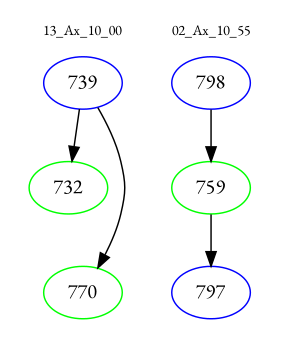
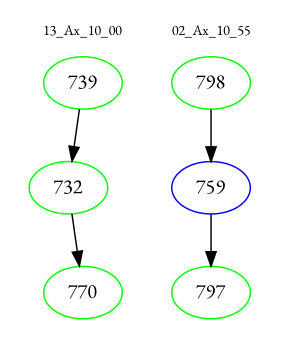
node "739": color blue -> green
node "798": color blue -> green
edge "739" -> "770": now "732" -> "770"
node "759": color green -> blue
node "797": color blue -> green
